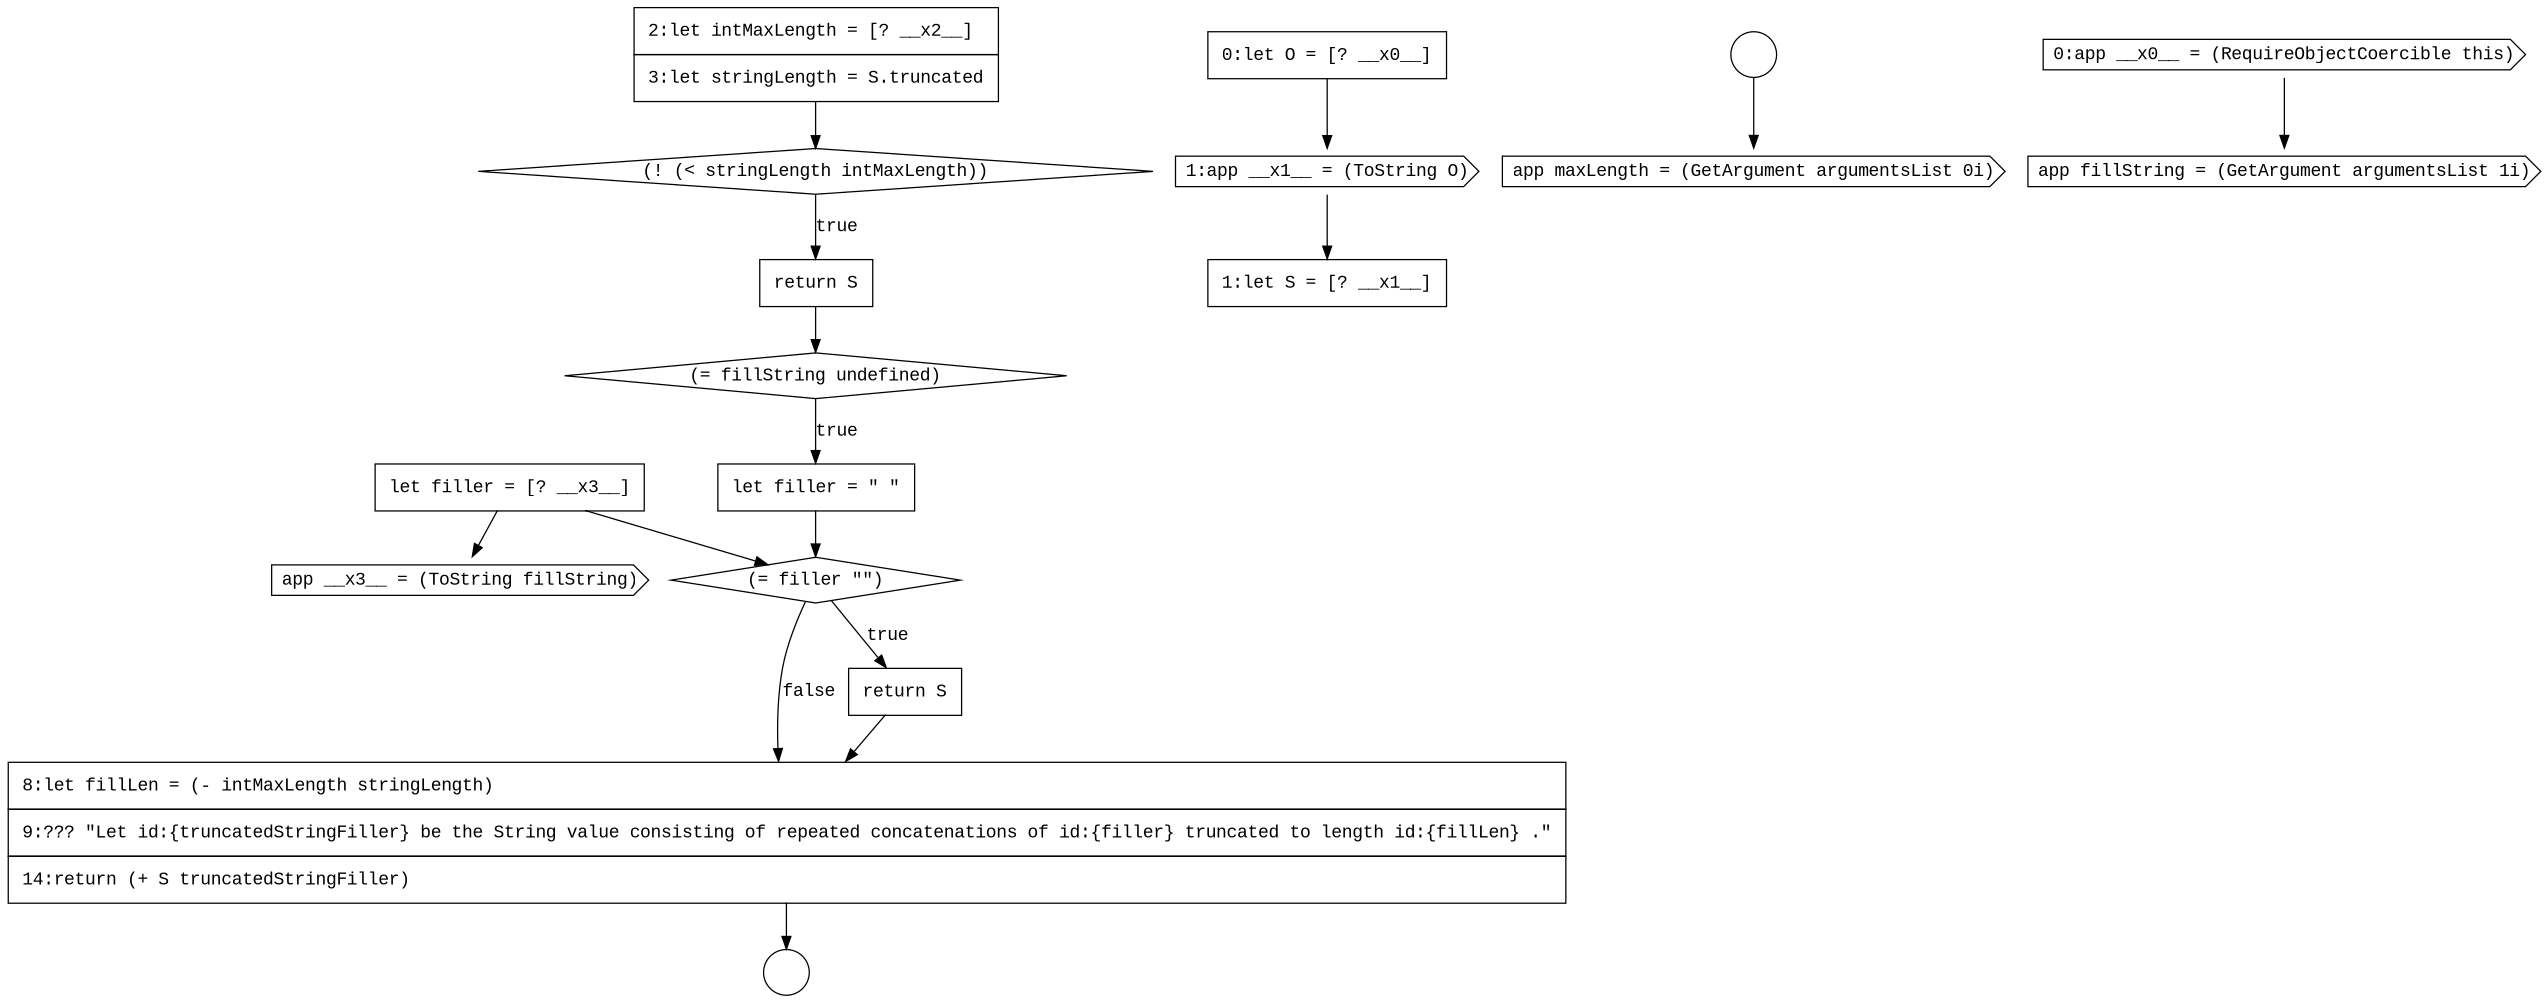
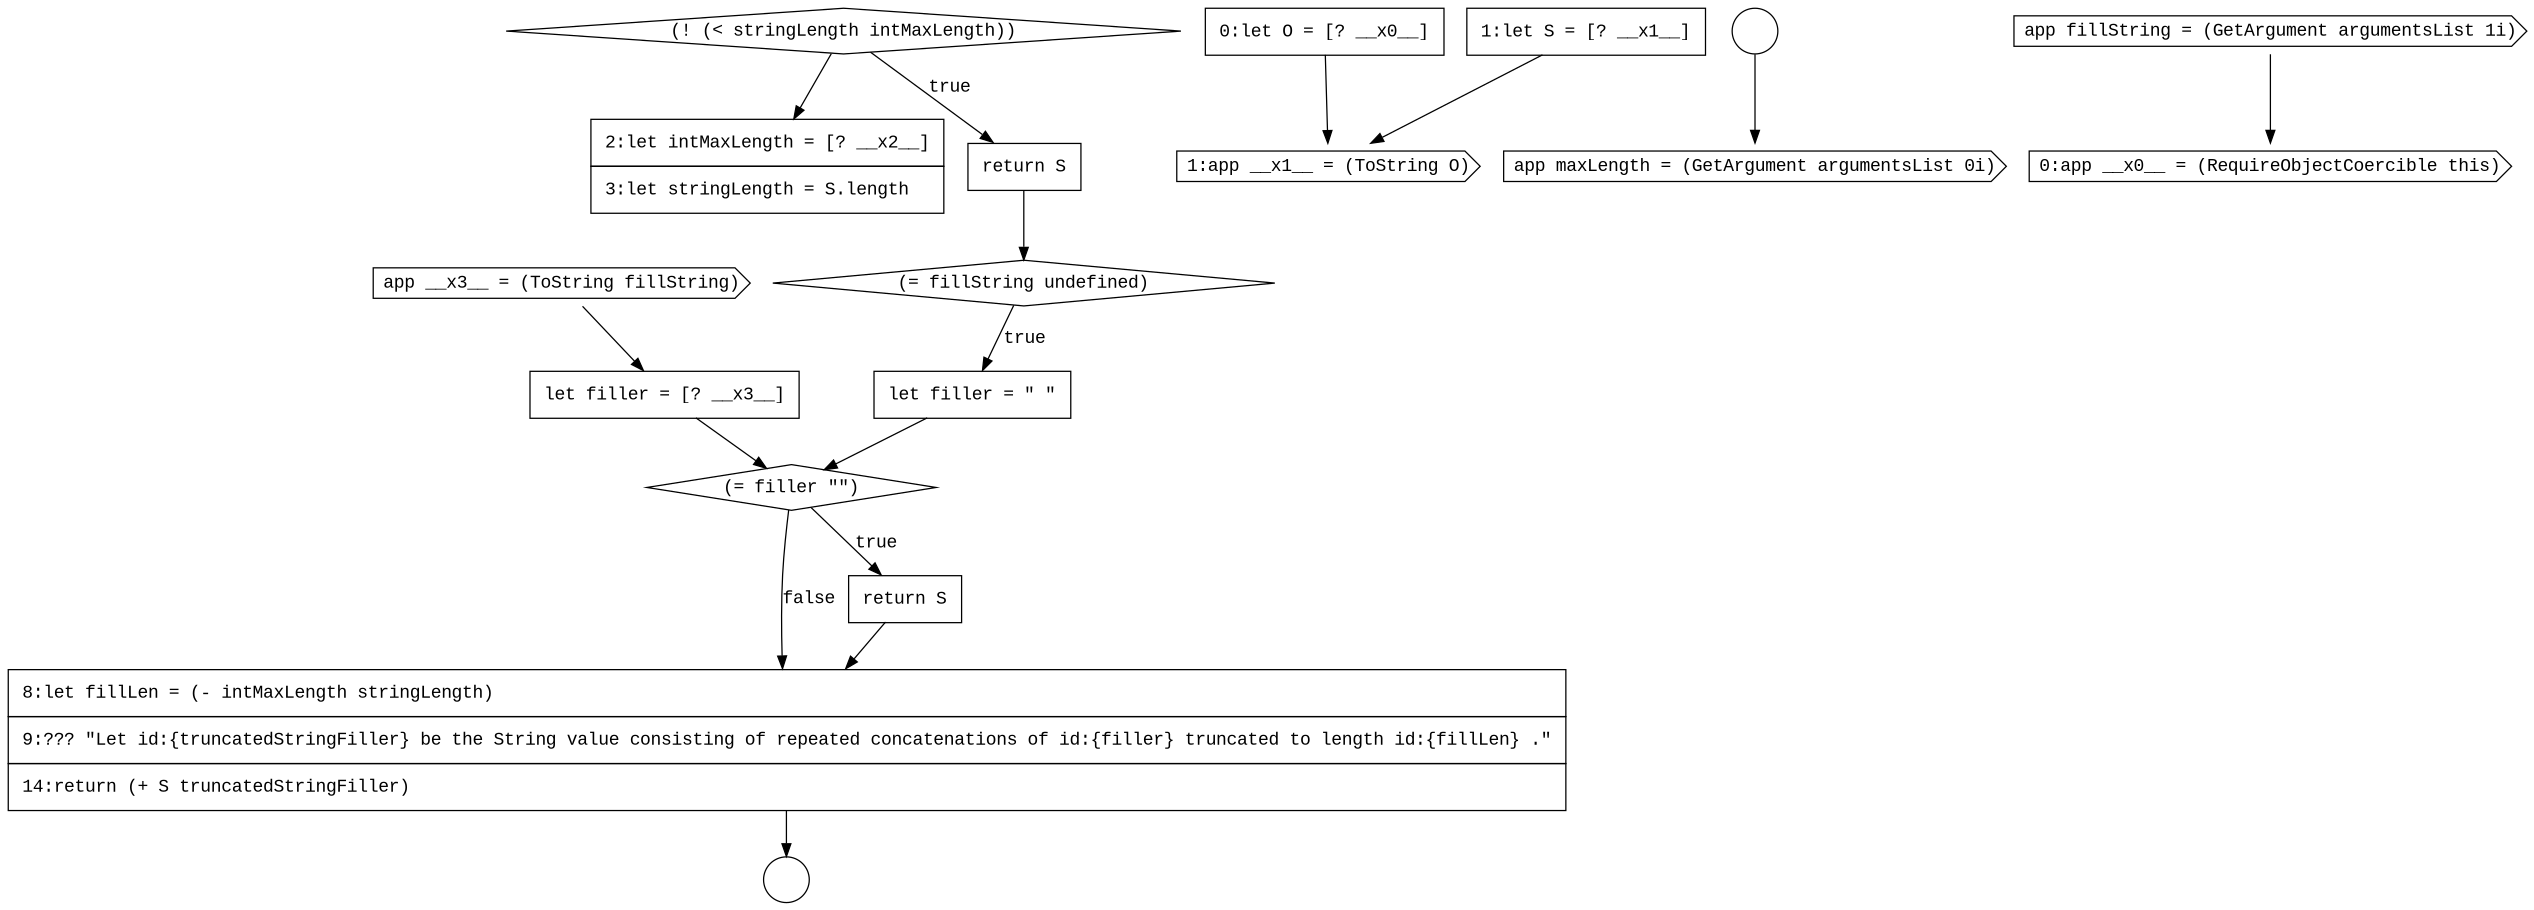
node "2:let intMaxLength = [? __x2__]": text "3:let stringLength = S.truncated" -> "3:let stringLength = S.length"
edge "0:app __x0__ = (RequireObjectCoercible this)" -> "app fillString = (GetArgument argumentsList 1i)": reversed
edge "2:let intMaxLength = [? __x2__]" -> "(! (< stringLength intMaxLength))": reversed
edge "1:app __x1__ = (ToString O)" -> "1:let S = [? __x1__]": reversed
edge "let filler = [? __x3__]" -> "app __x3__ = (ToString fillString)": reversed
